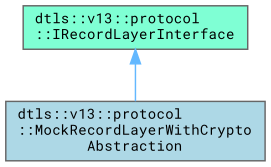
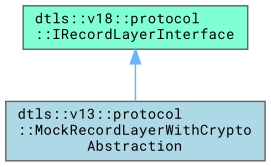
node "dtls::v13::protocol ::IRecordLayerInterface": label "dtls::v13::protocol ::IRecordLayerInterface" -> "dtls::v18::protocol ::IRecordLayerInterface"
